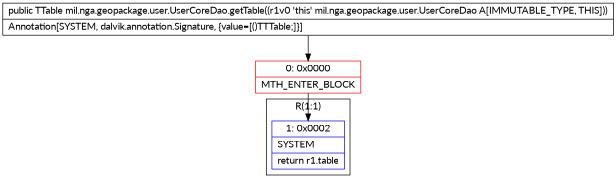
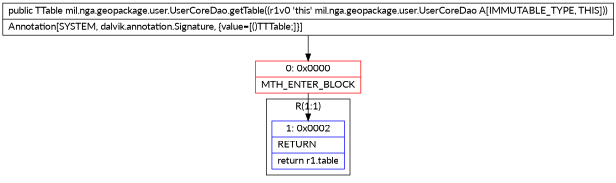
node "1: 0x0002": text "SYSTEM" -> "RETURN"
